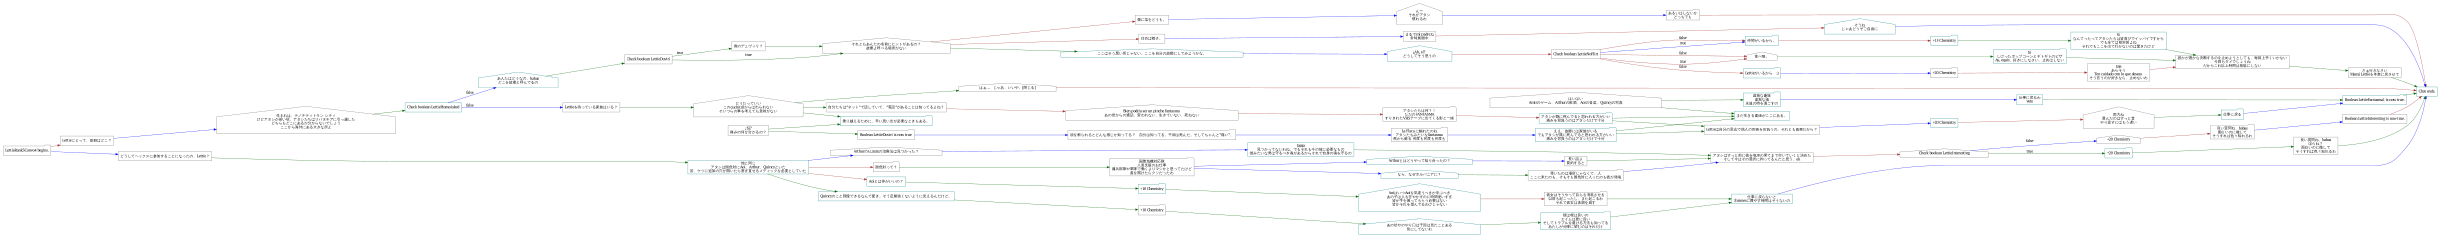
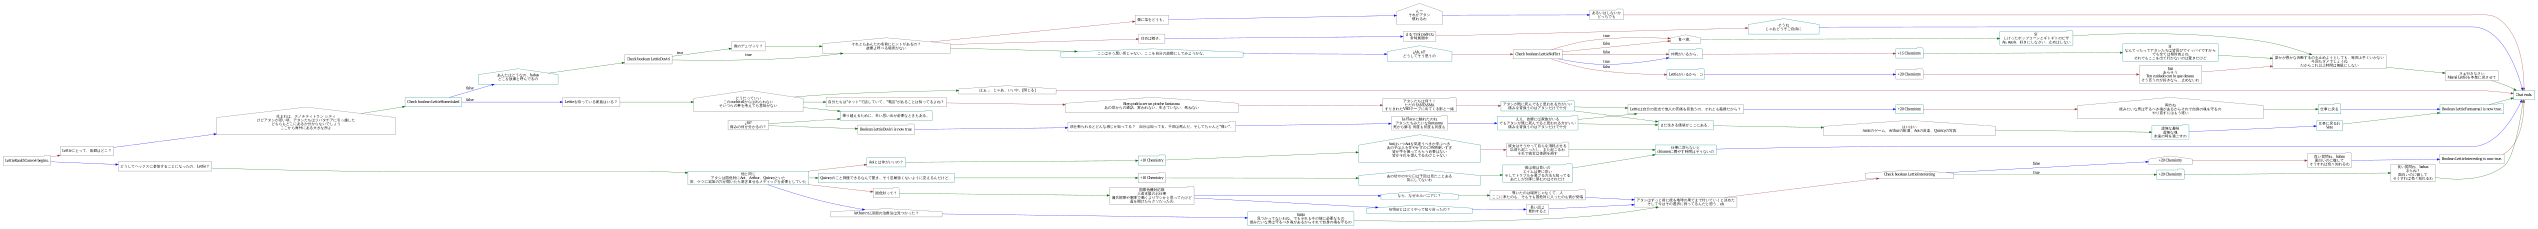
edge "はいはい Amirのゲーム、Arthurの飲酒、Aoiの音楽、Quincyの写真" -> "まだ生きる価値がここにある。": reversed
node "両方ね 選んだのはずっと昔 やり直すにはもう遅い": label "両方ね 選んだのはずっと昔 やり直すにはもう遅い" -> "両方ね 彼みたいな男は守るべき魂があるからそれで自身の魂を守るの やり直すにはもう遅い"
edge "長い話よ 要約すると" -> "アタシはずっと前に彼を地球の果てまで付いていくと決めた そして今はその選択に拘ってるんだと思う、eh": color darkgreen -> blue
